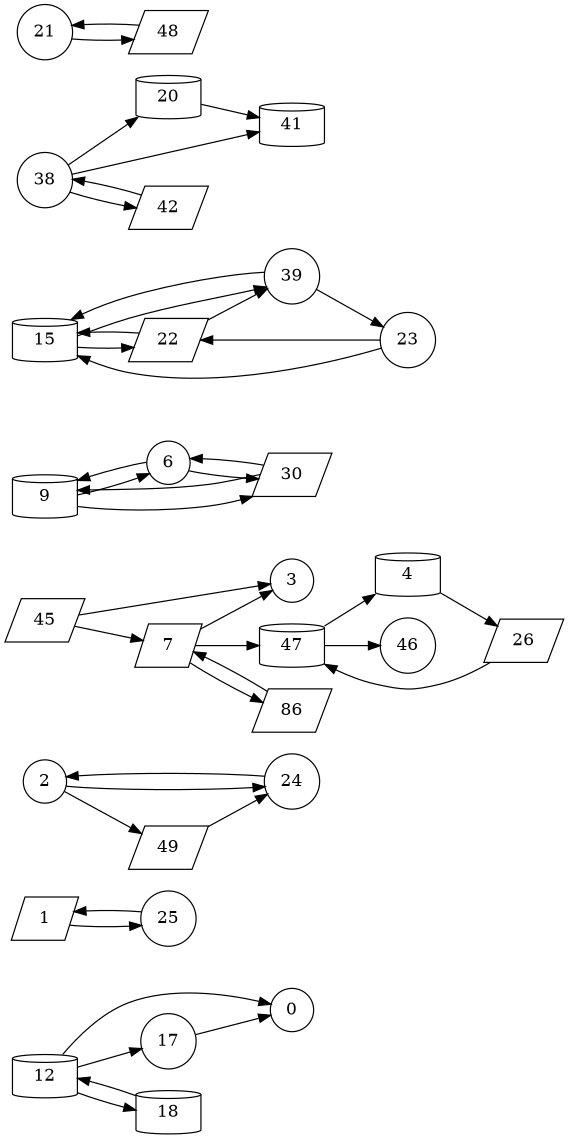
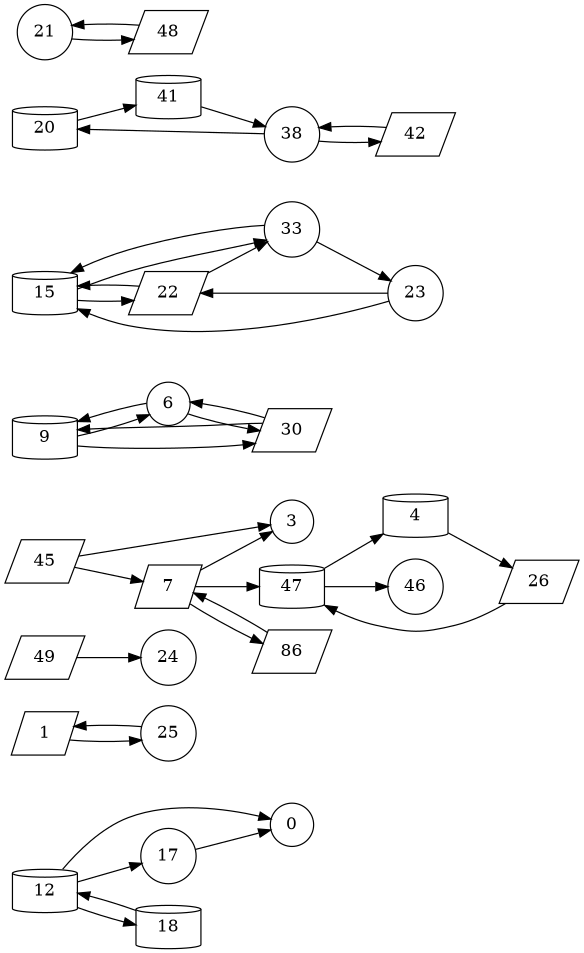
edge "38" -> "41": reversed
node "39": label "39" -> "33"
node "2": removed
